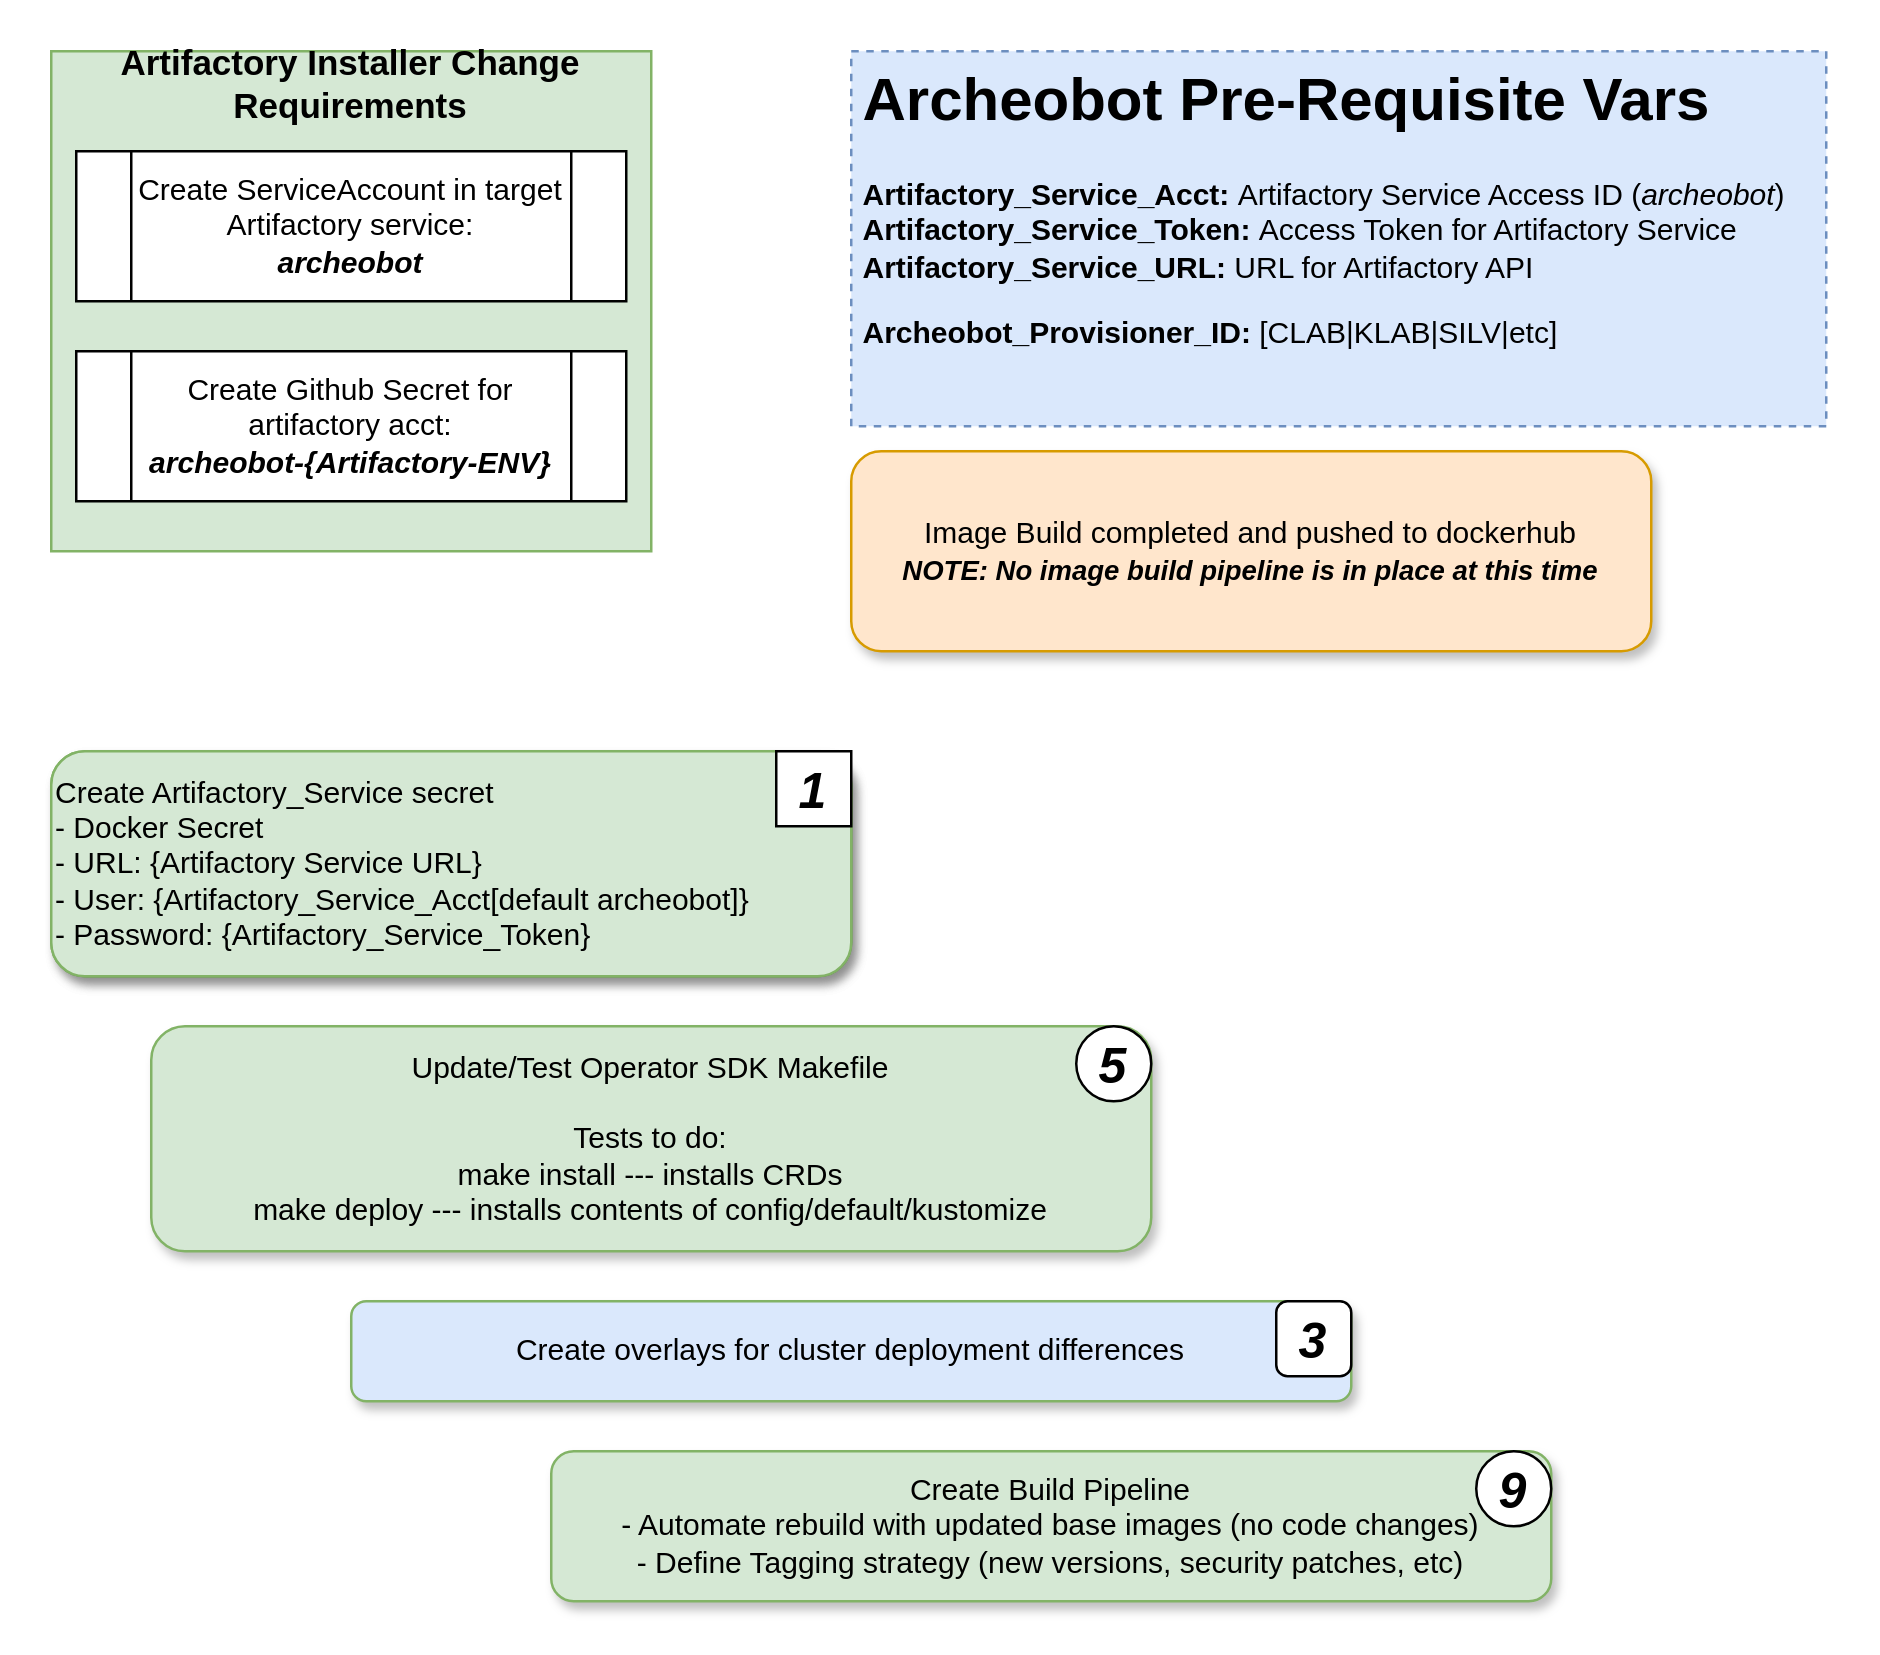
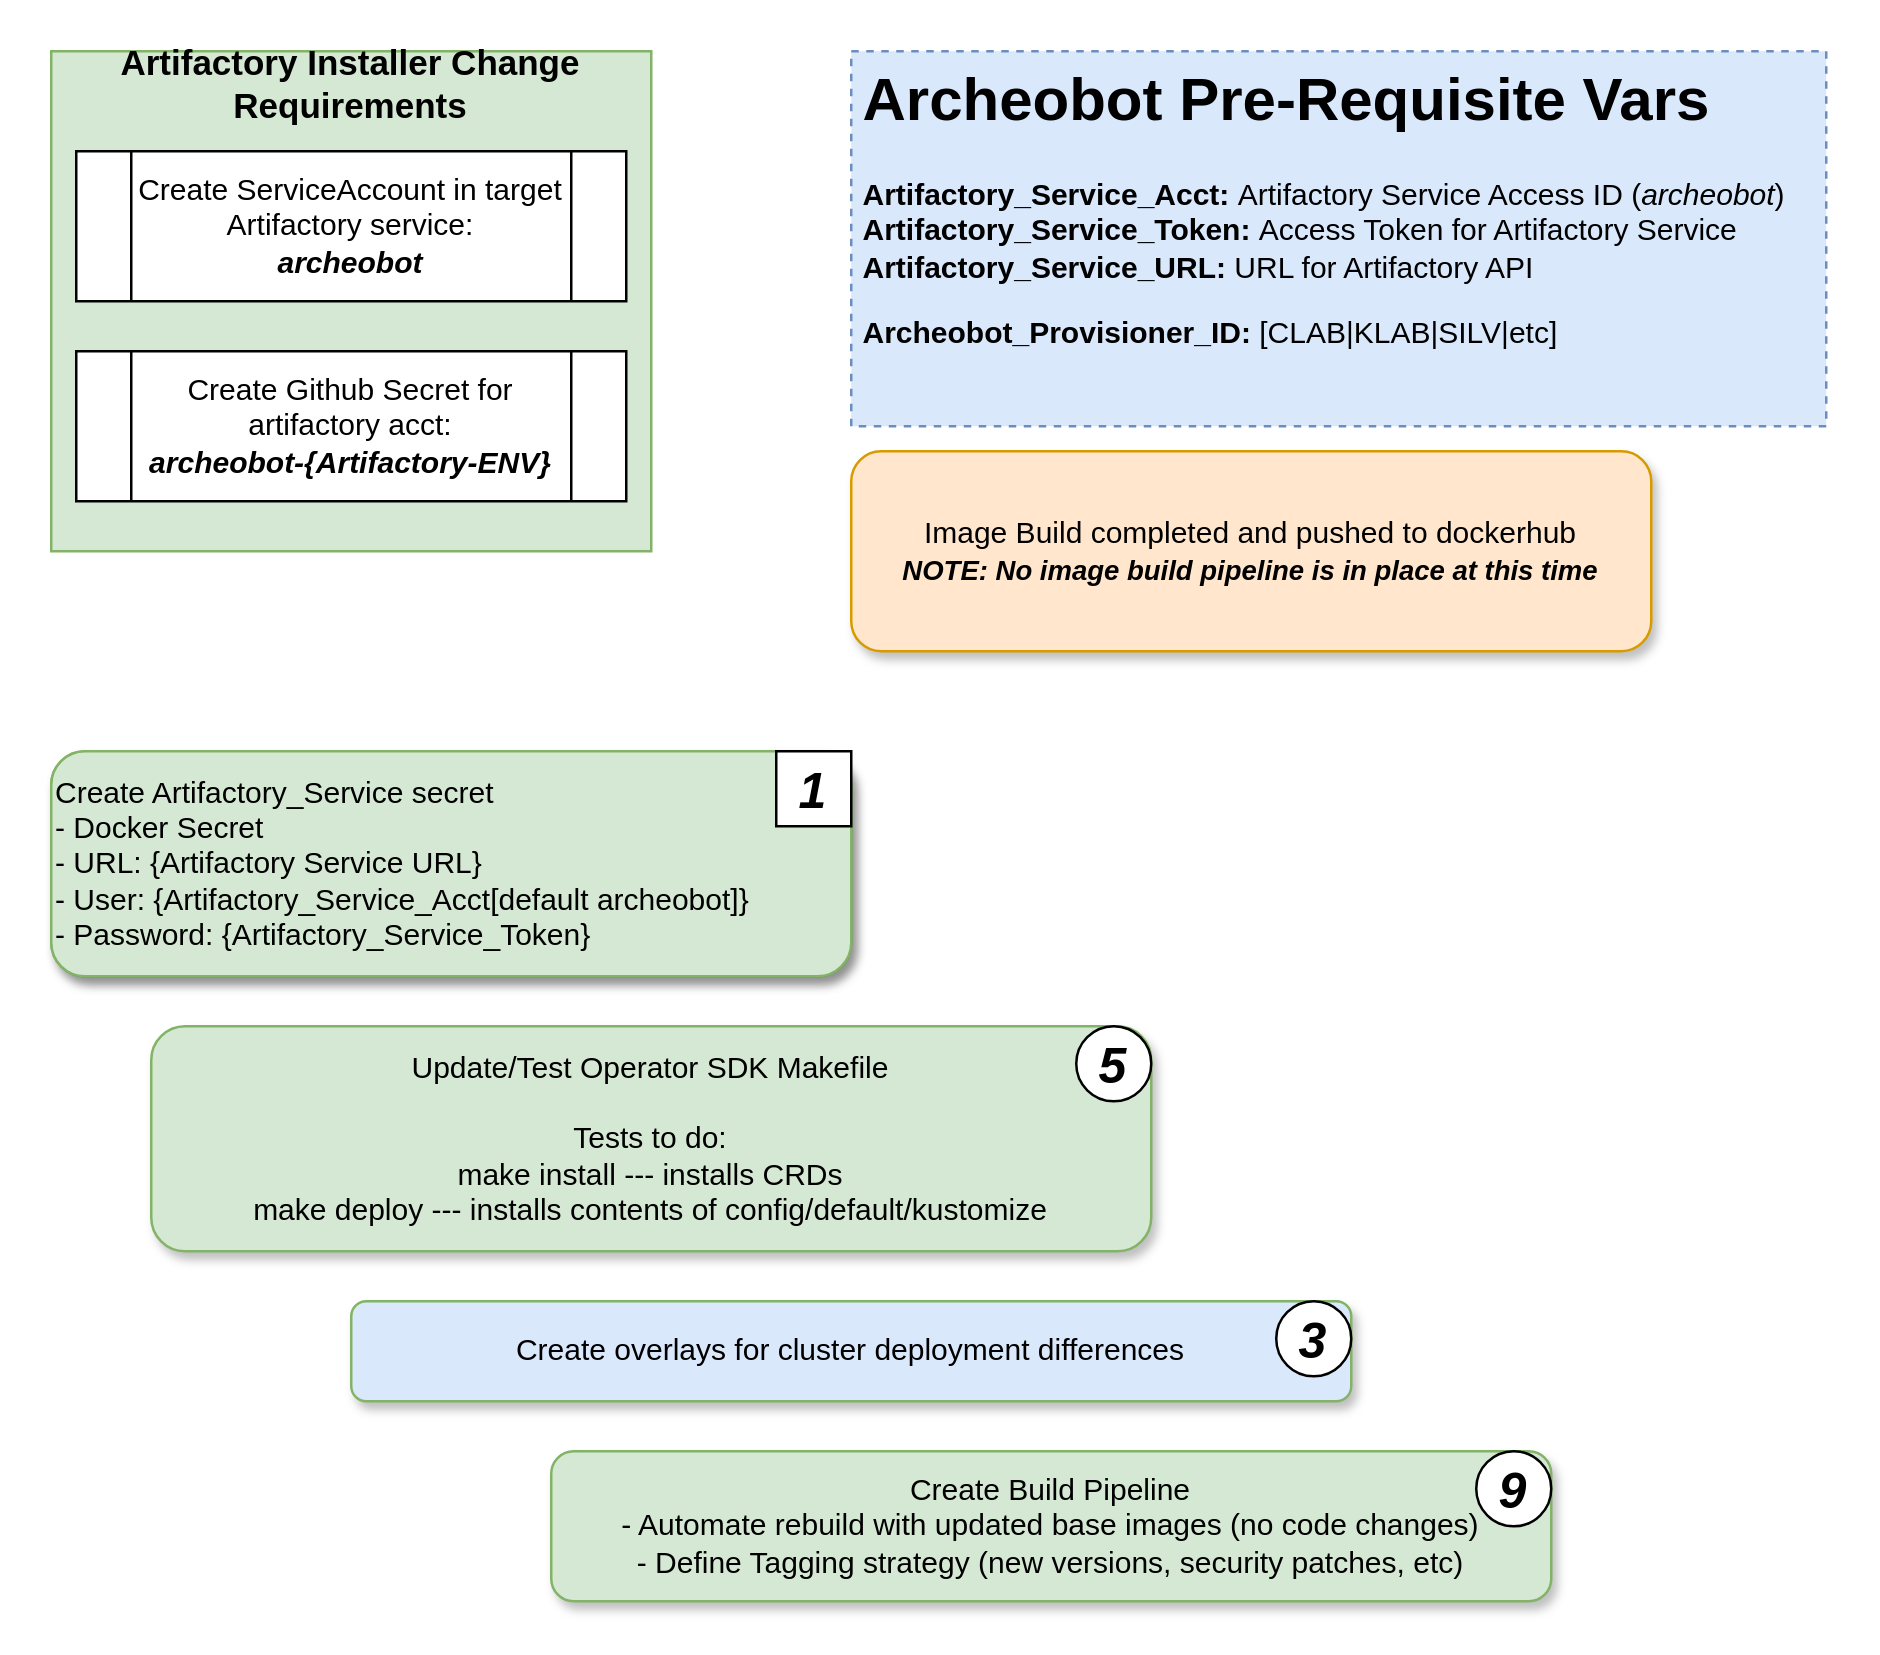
node "3": shape rounded rectangle -> ellipse
